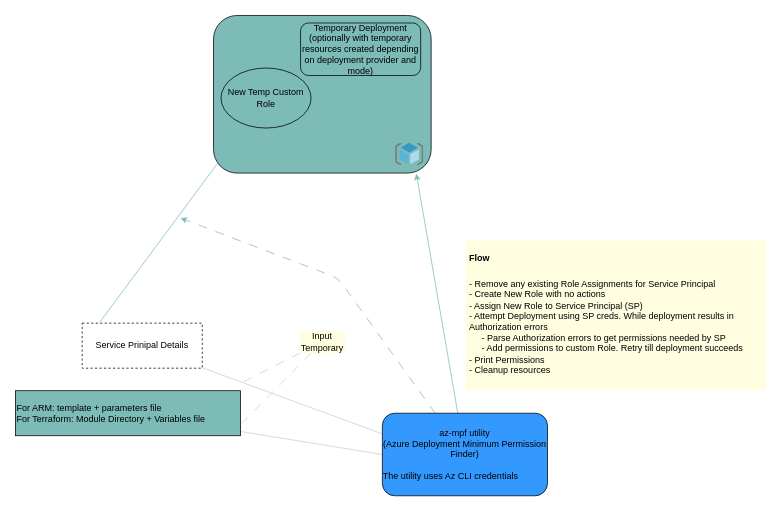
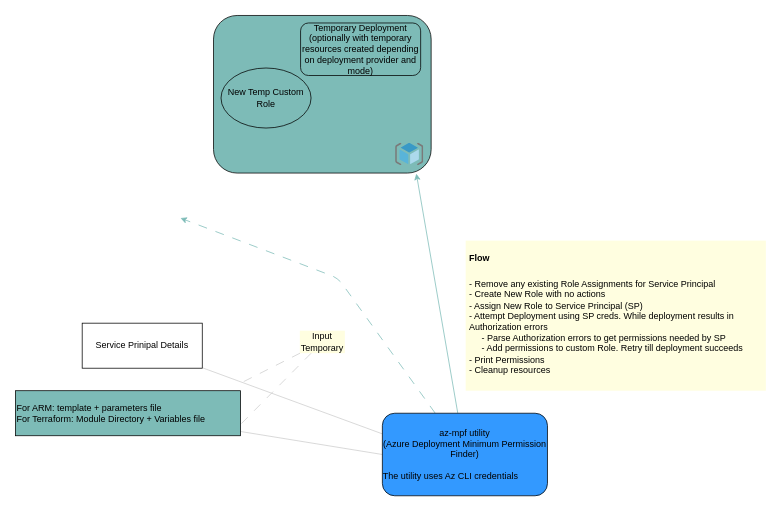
edge "New Temp Custom Role" -- "Service Prinipal Details": removed
node "Service Prinipal Details": style dashed -> solid
